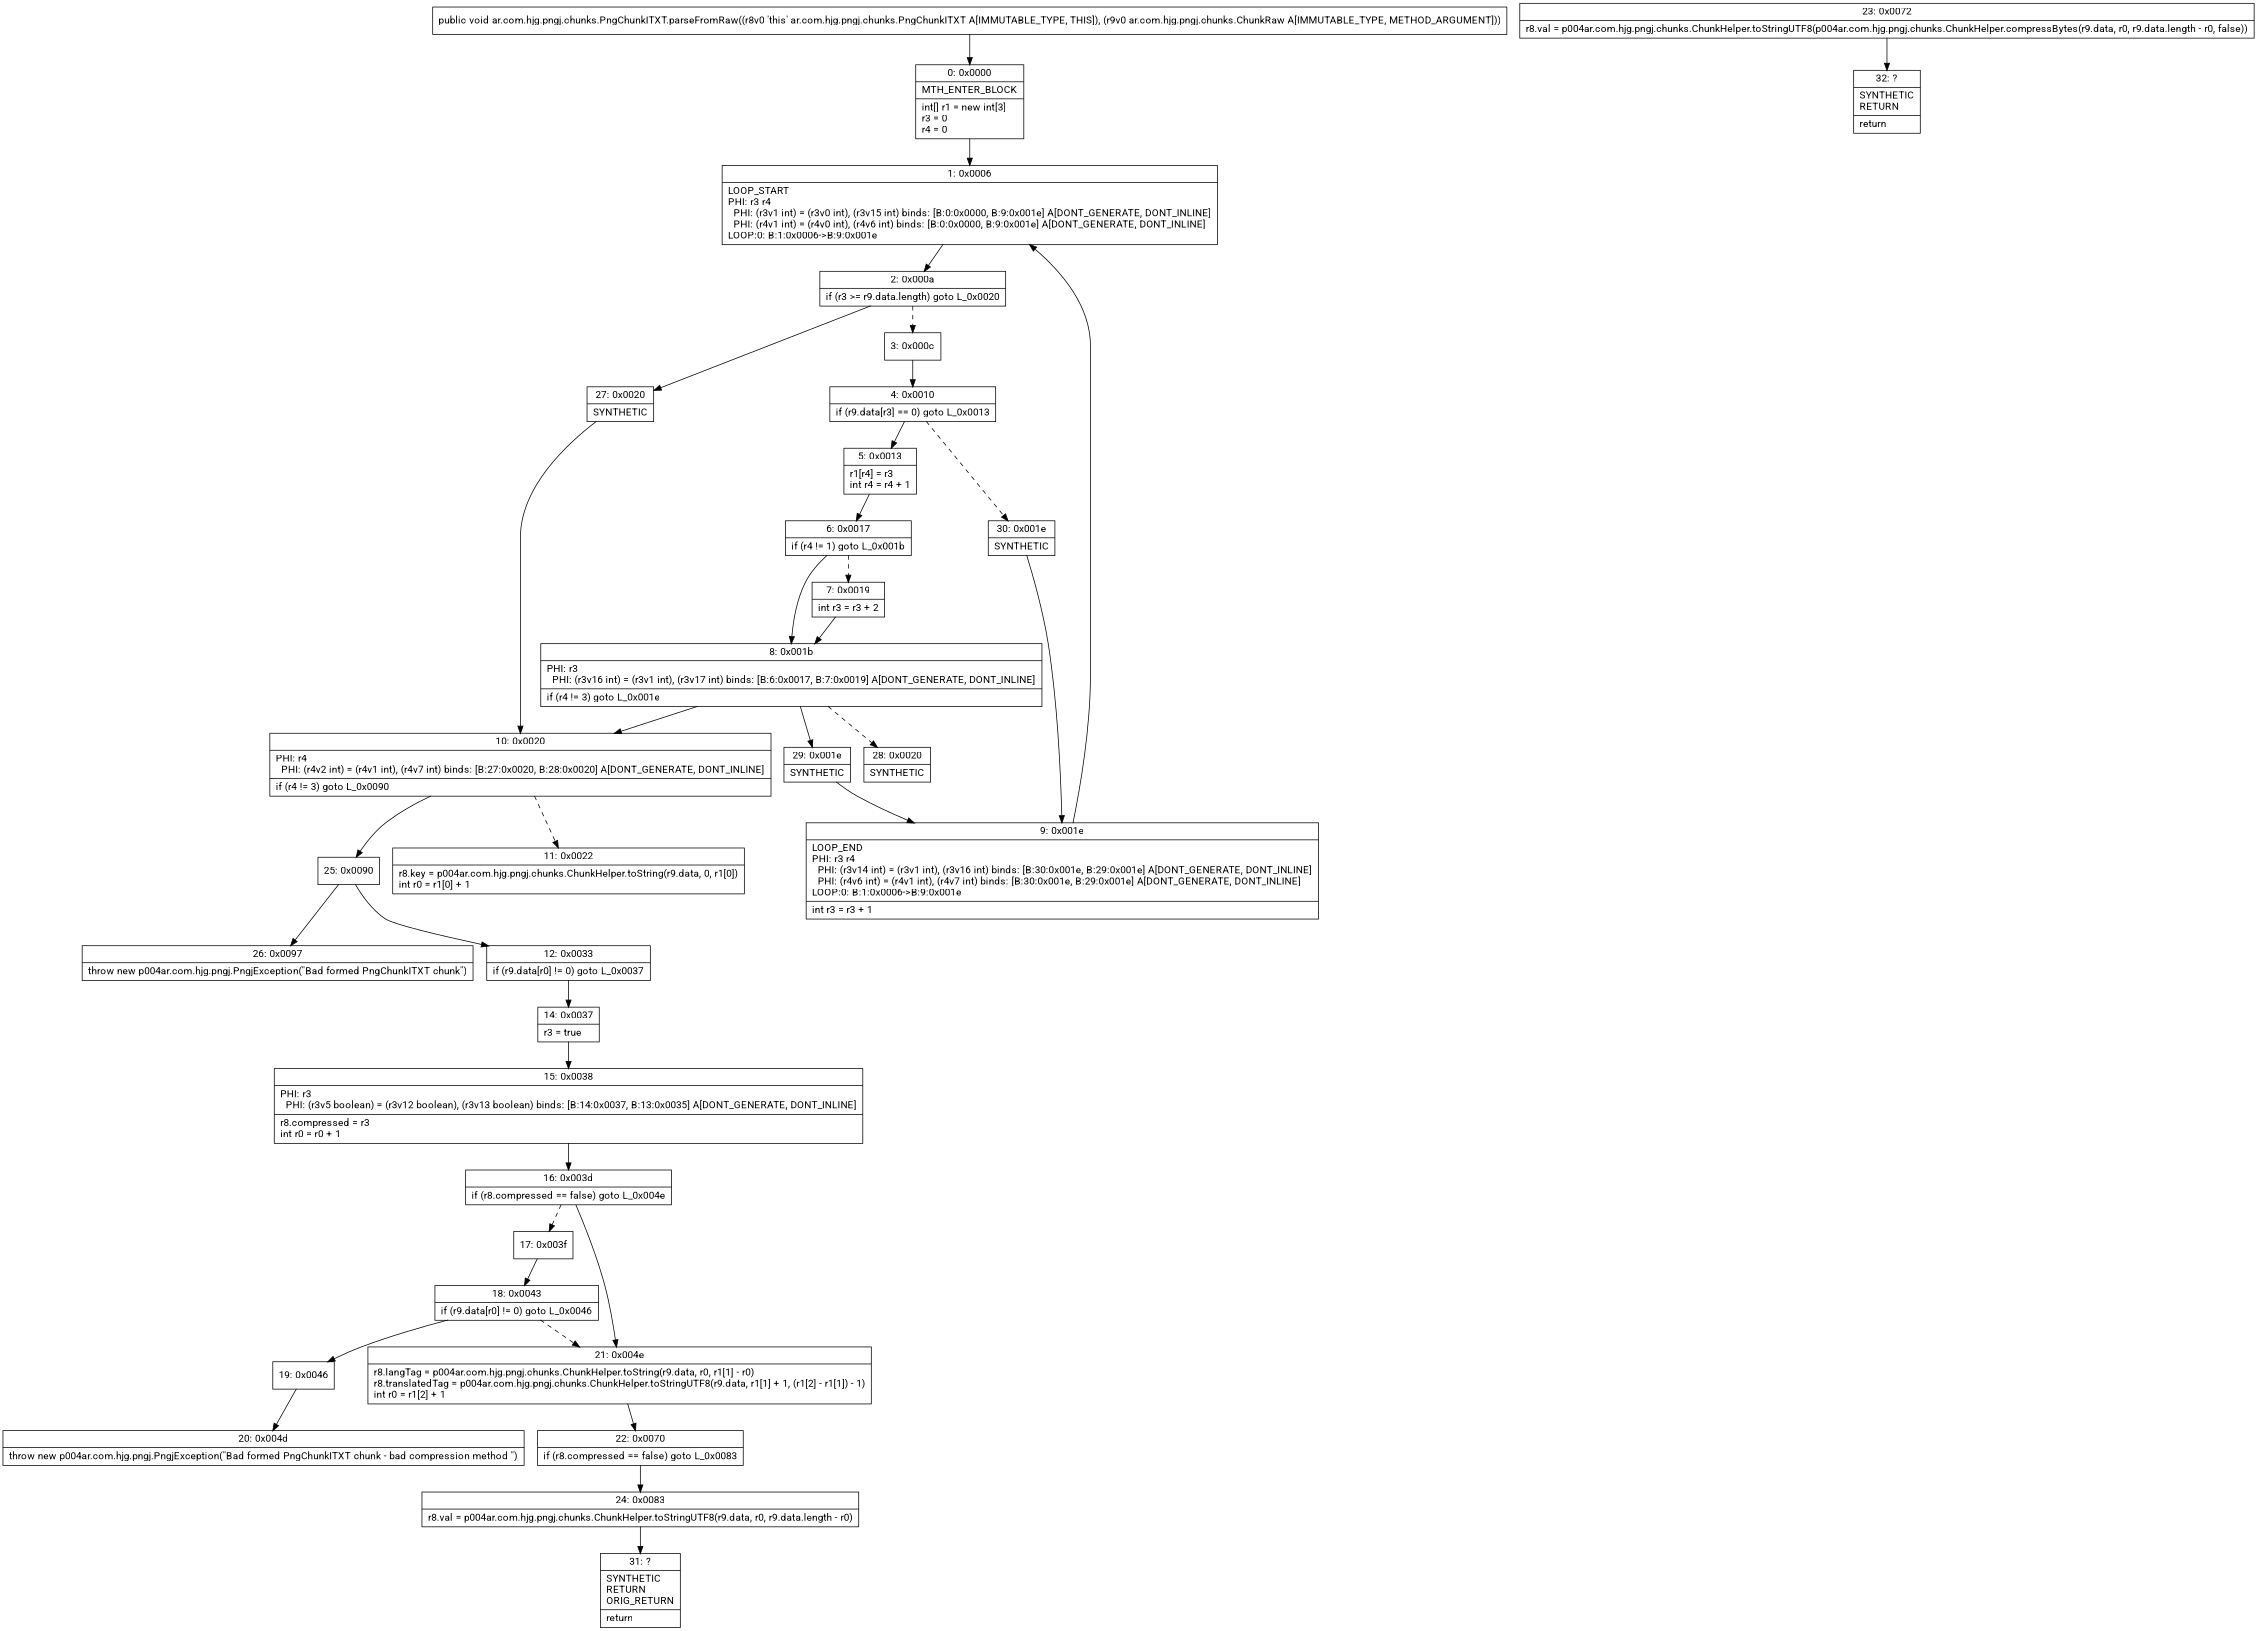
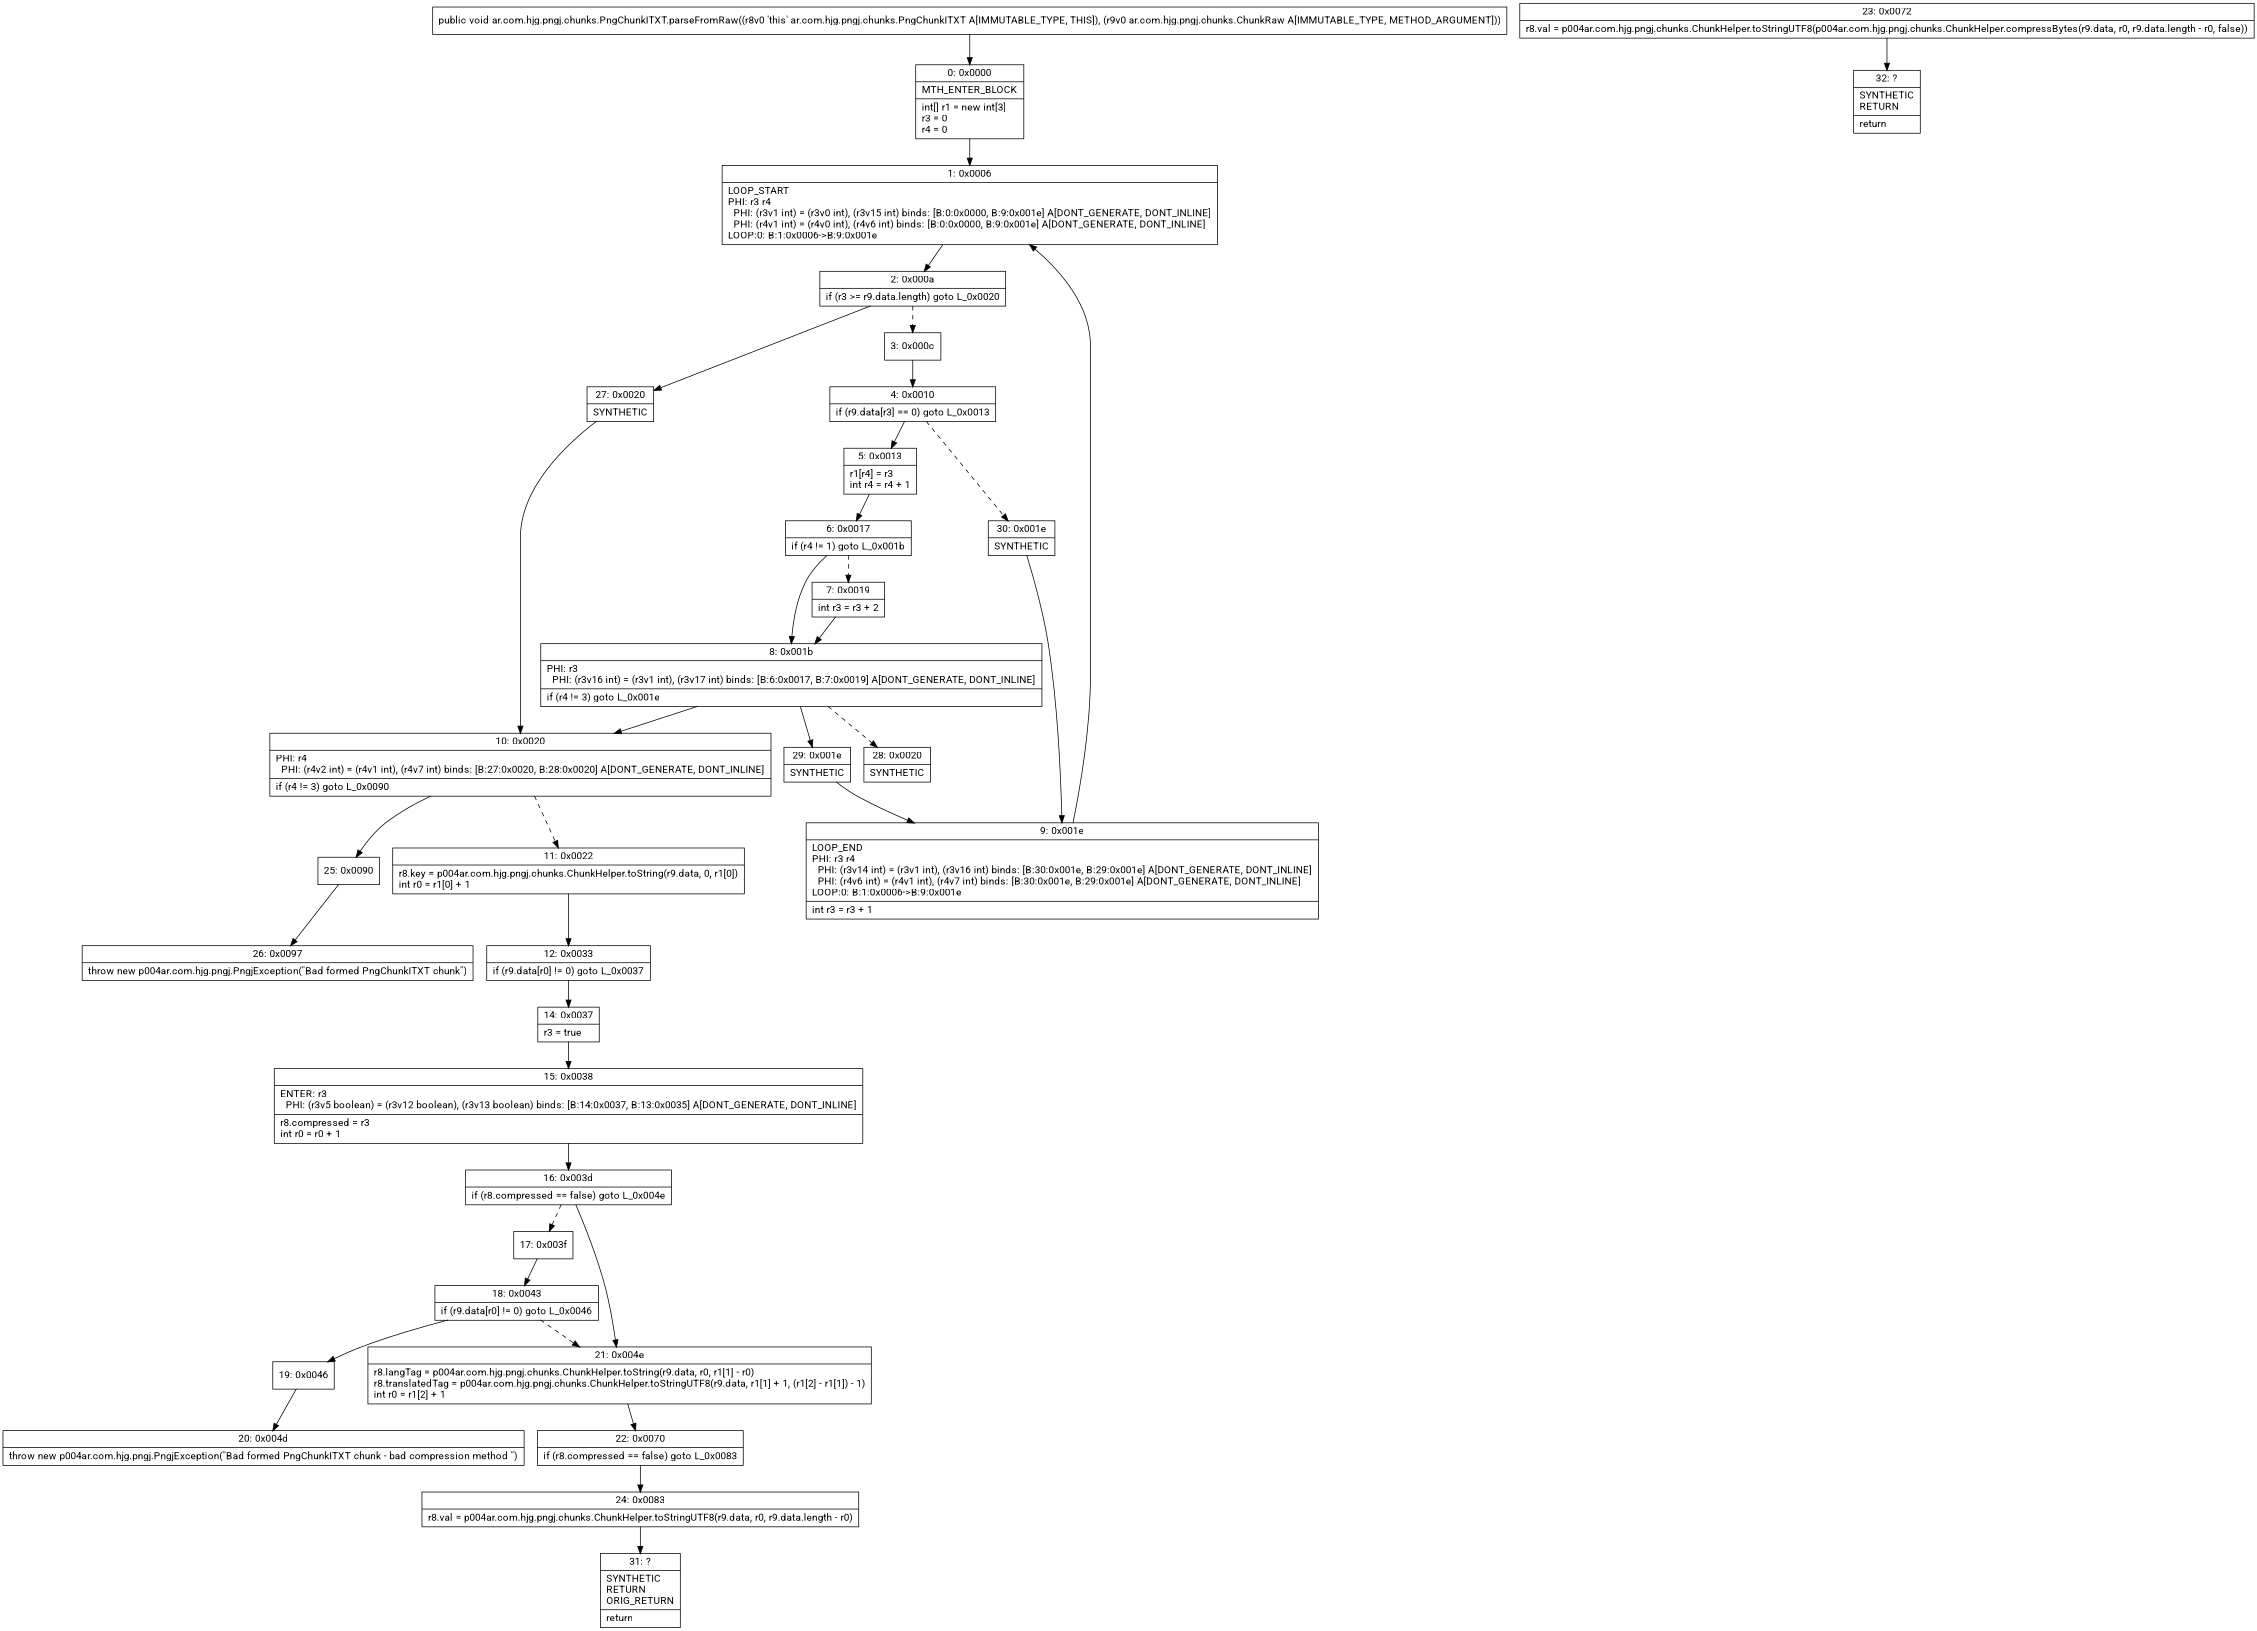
edge "25: 0x0090" -> "12: 0x0033": now "11: 0x0022" -> "12: 0x0033"
node "15: 0x0038": text "PHI: r3" -> "ENTER: r3"
